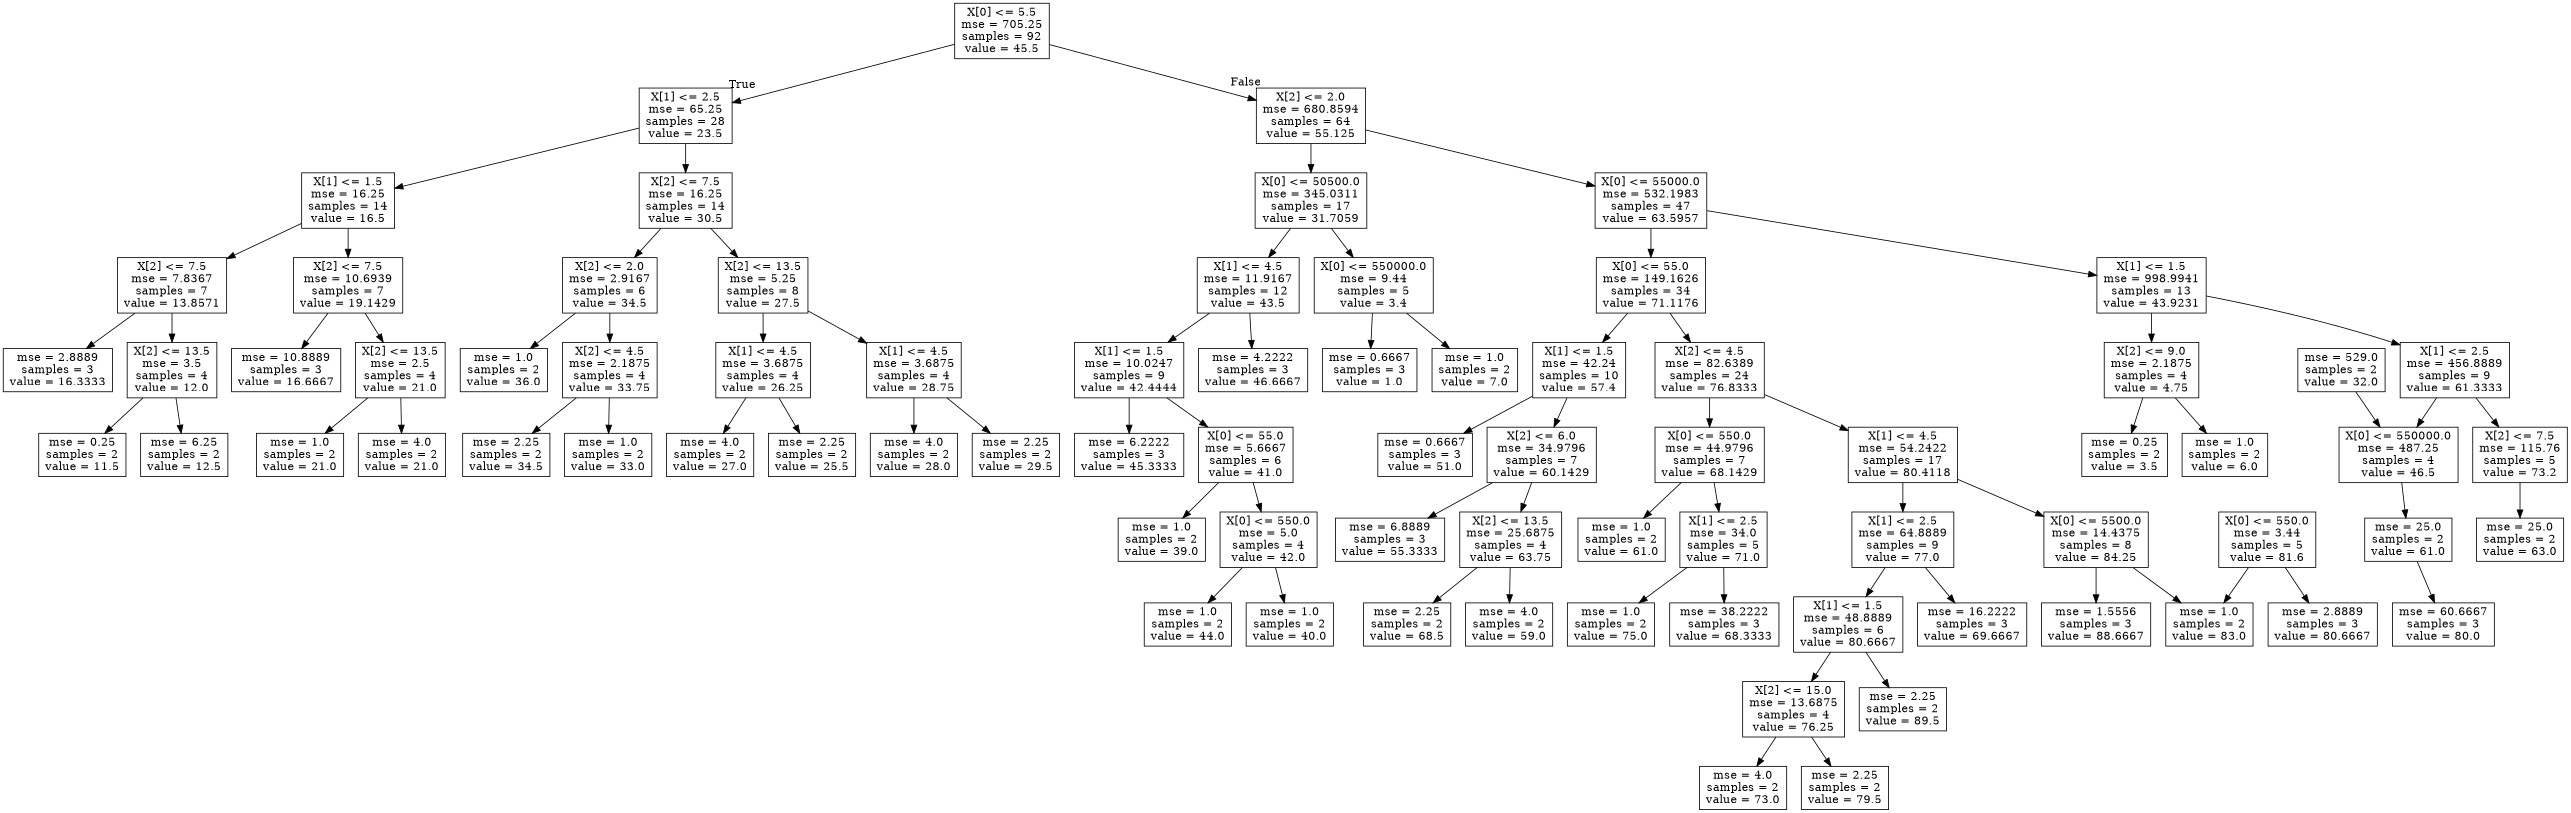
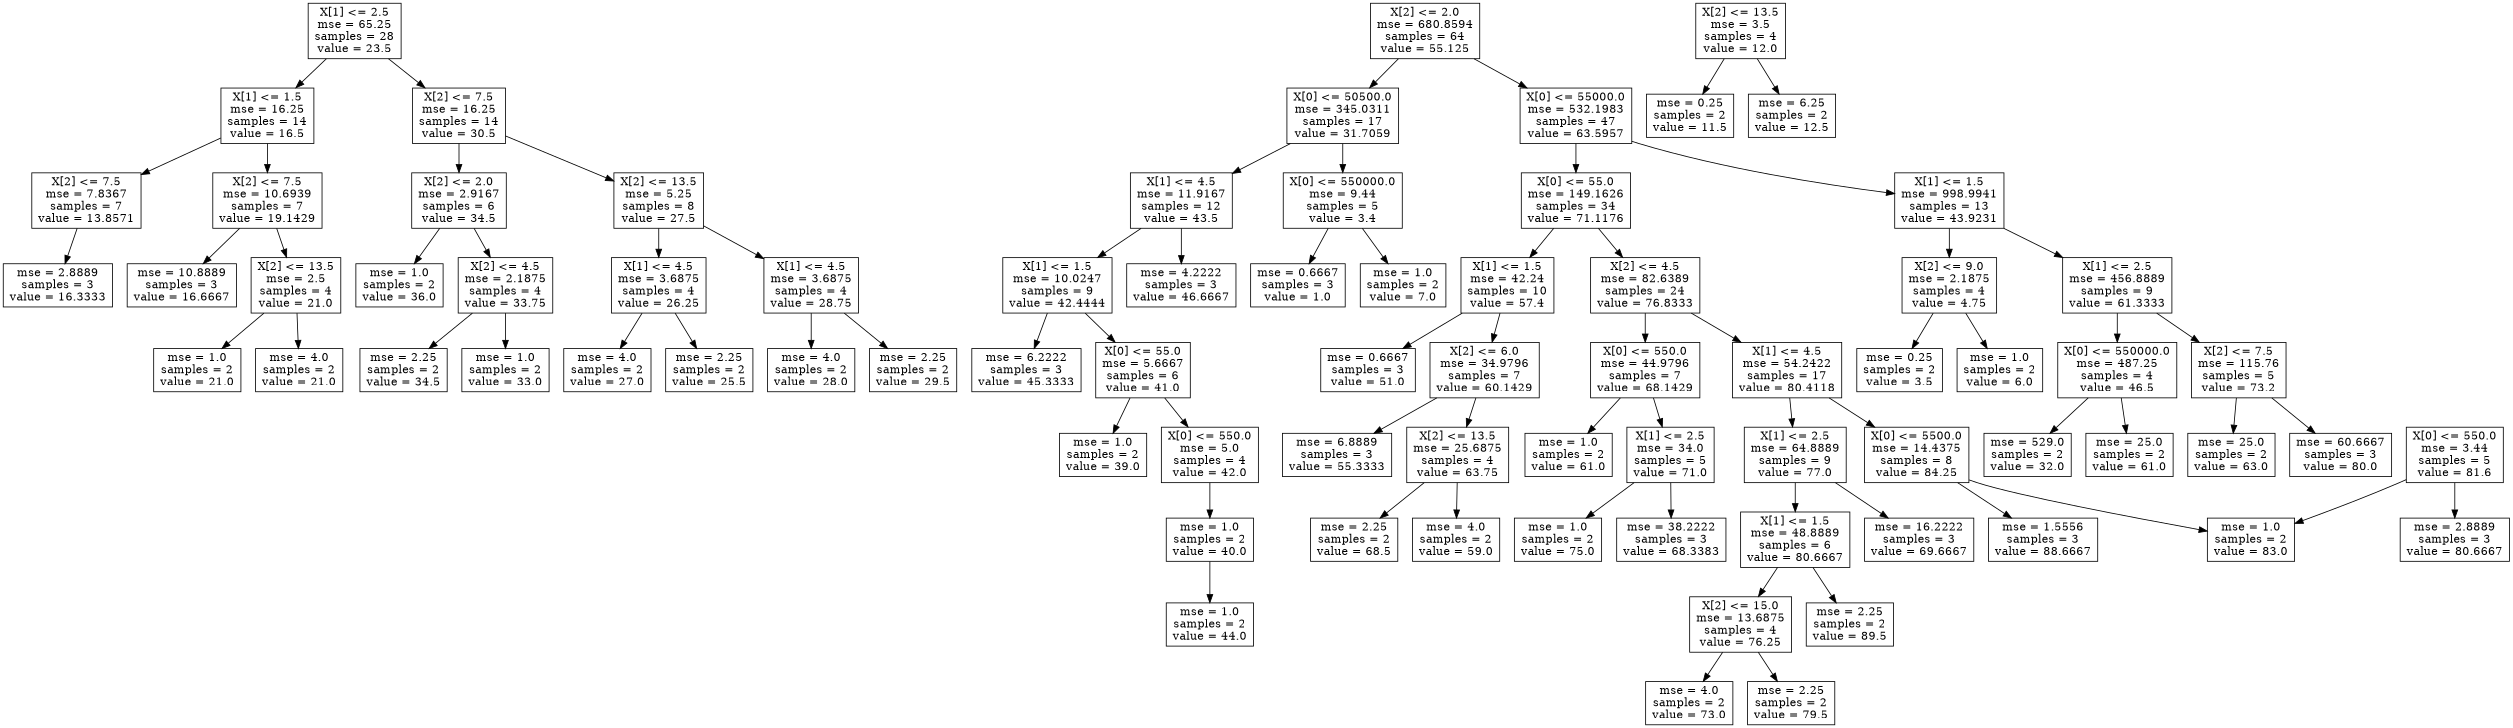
node "X[0] <= 5.5 mse = 705.25 samples = 92 value = 45.5": removed
edge "X[2] <= 7.5 mse = 7.8367 samples = 7 value = 13.8571" -> "X[2] <= 13.5 mse = 3.5 samples = 4 value = 12.0": removed
edge "mse = 529.0 samples = 2 value = 32.0" -> "X[0] <= 550000.0 mse = 487.25 samples = 4 value = 46.5": reversed
edge "mse = 25.0 samples = 2 value = 61.0" -> "mse = 60.6667 samples = 3 value = 80.0": now "X[2] <= 7.5 mse = 115.76 samples = 5 value = 73.2" -> "mse = 60.6667 samples = 3 value = 80.0"
edge "X[0] <= 550.0 mse = 5.0 samples = 4 value = 42.0" -> "mse = 1.0 samples = 2 value = 44.0": now "mse = 1.0 samples = 2 value = 40.0" -> "mse = 1.0 samples = 2 value = 44.0"
node "mse = 38.2222 samples = 3 value = 68.3333": label "mse = 38.2222 samples = 3 value = 68.3333" -> "mse = 38.2222 samples = 3 value = 68.3383"
